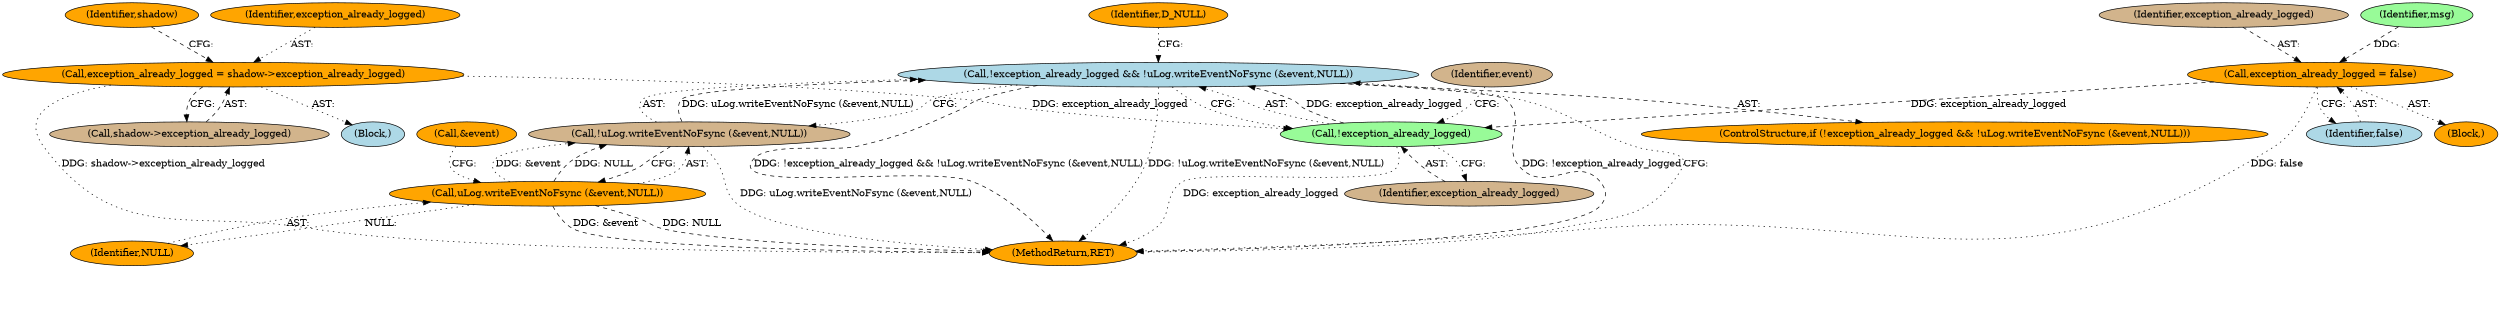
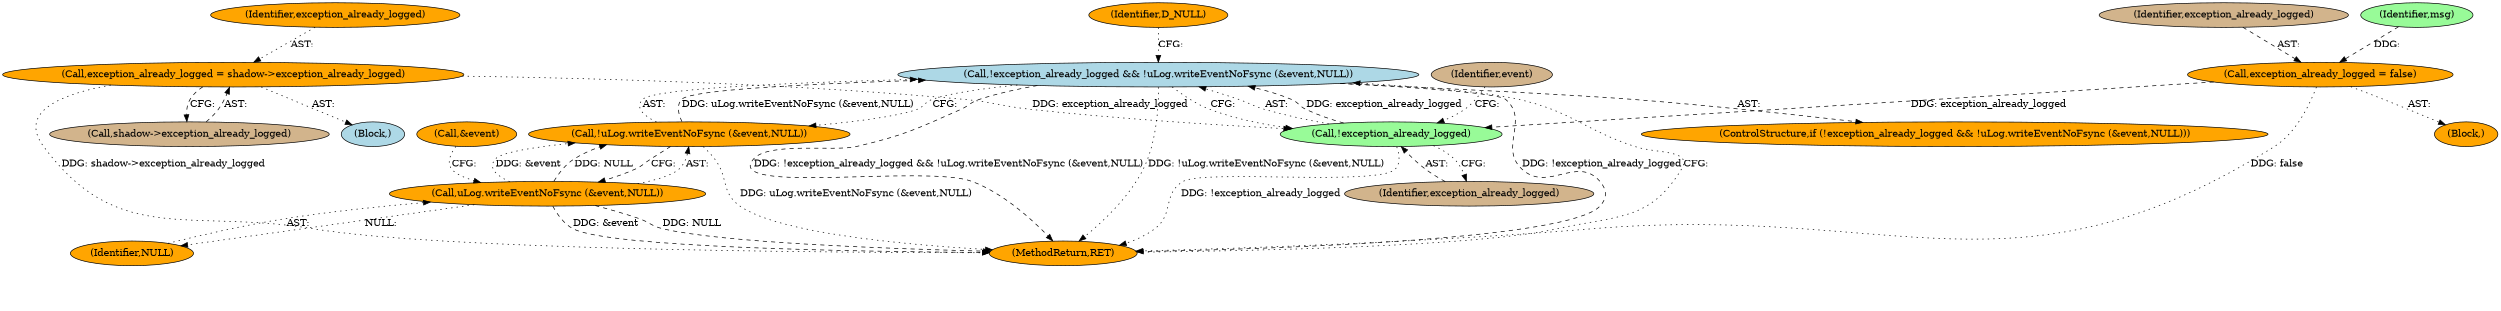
node "(Identifier,shadow)": removed
node "(Call,!uLog.writeEventNoFsync (&event,NULL))": fillcolor tan -> orange
node "(Identifier,false)": removed
edge "(Call,!exception_already_logged)" -> "(MethodReturn,RET)": label "DDG: exception_already_logged" -> "DDG: !exception_already_logged"
